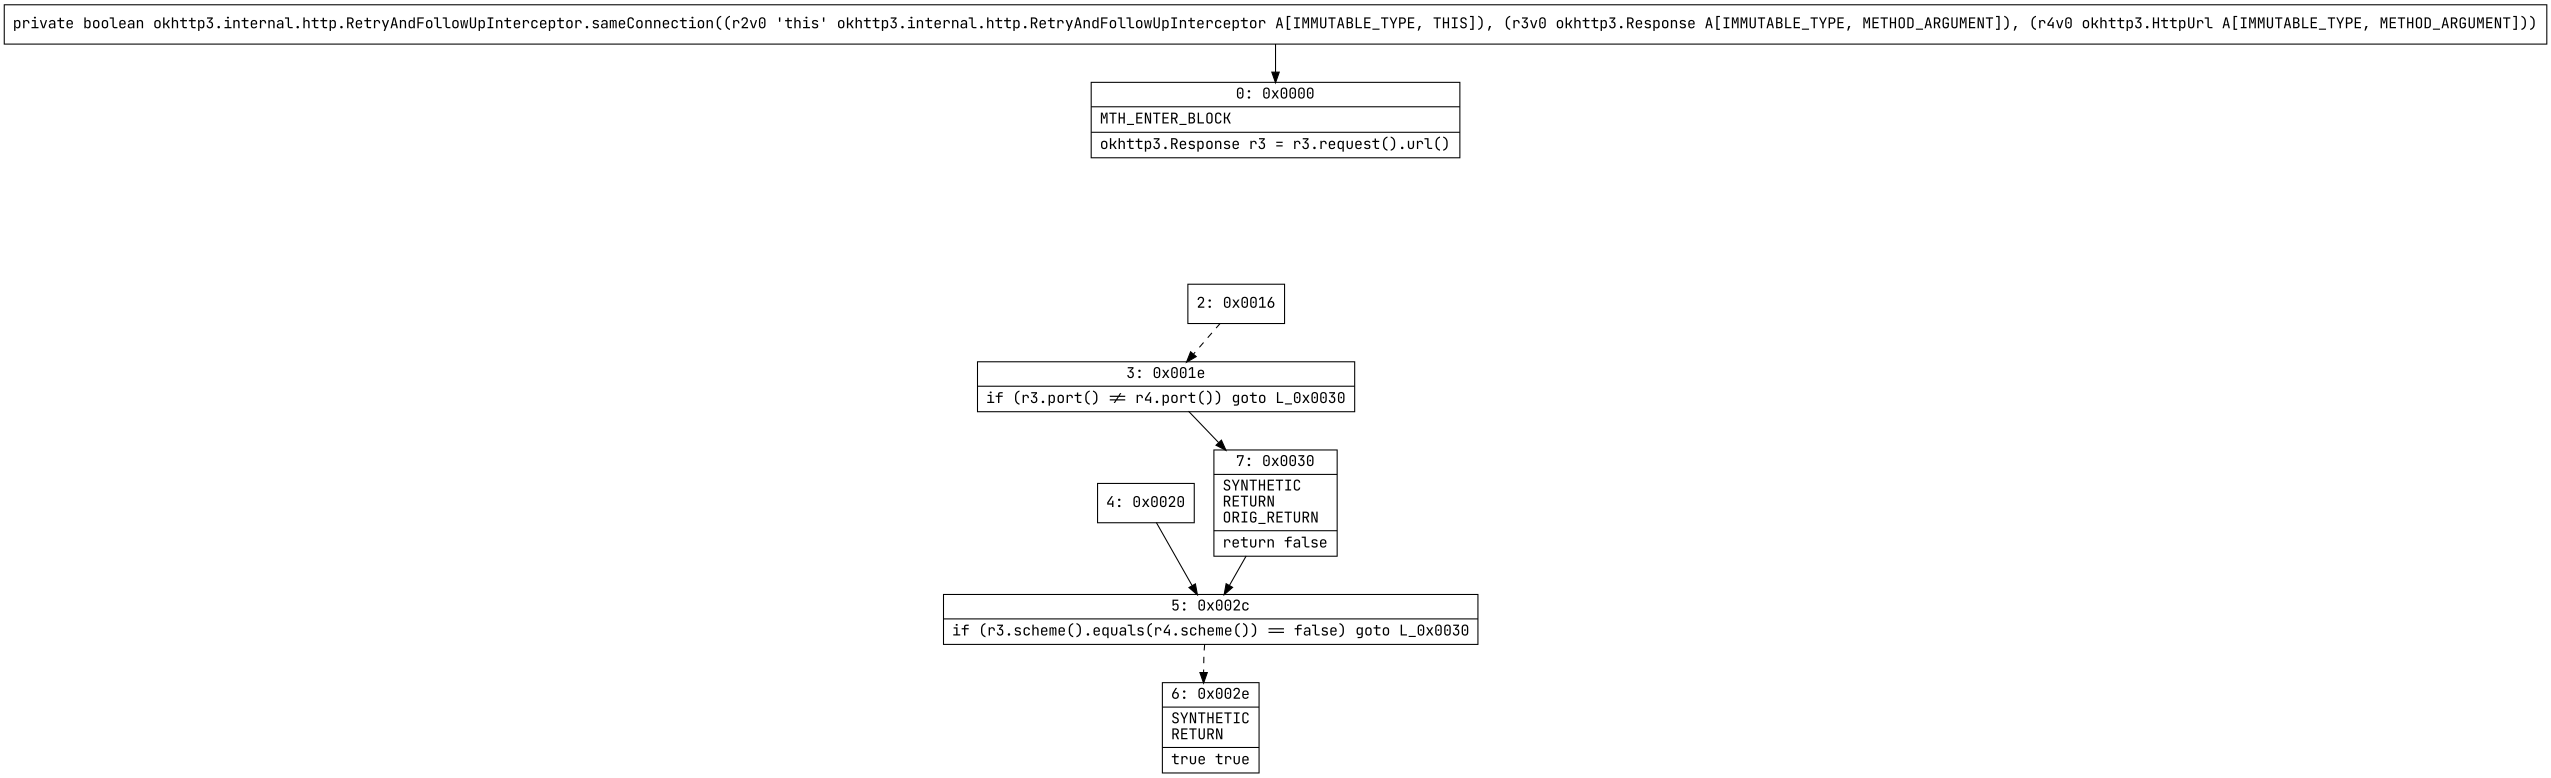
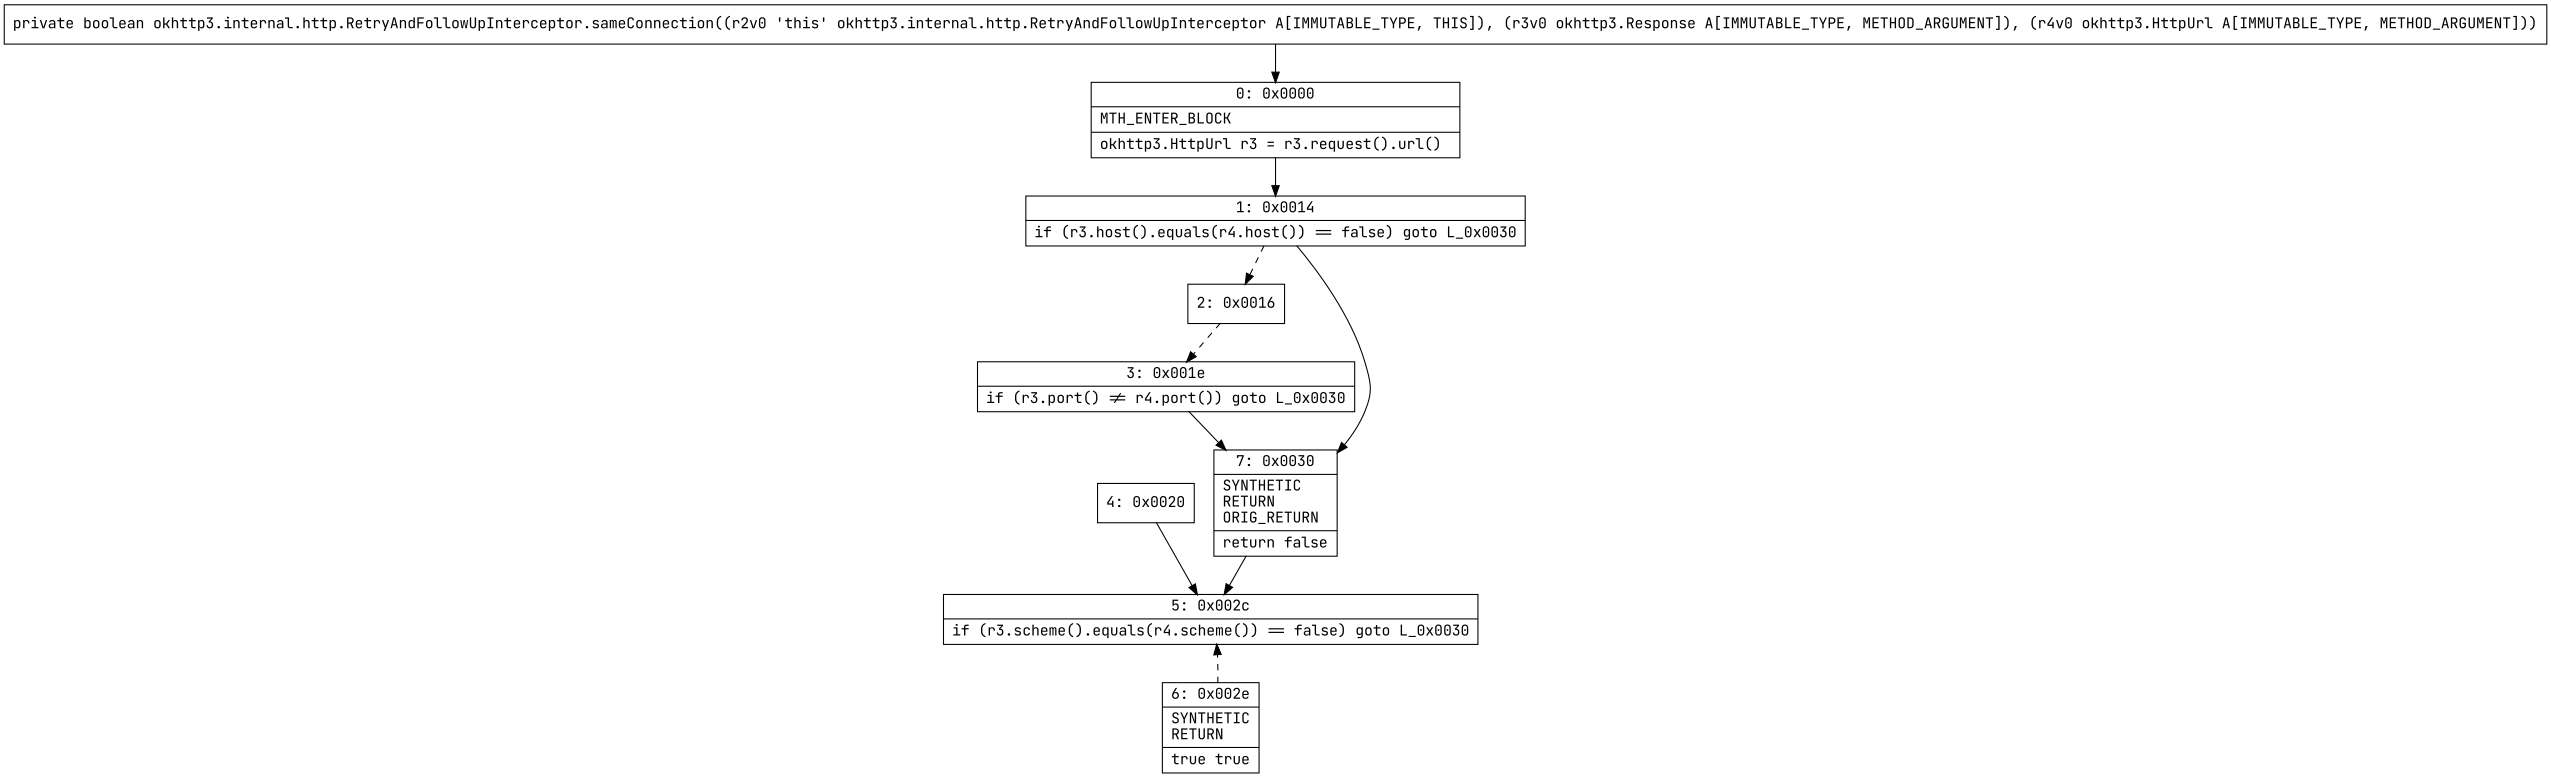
node "0: 0x0000": text "okhttp3.Response r3 = r3.request().url()" -> "okhttp3.HttpUrl r3 = r3.request().url()"
node "1: 0x0014": added
edge "5: 0x002c" -> "6: 0x002e": reversed
